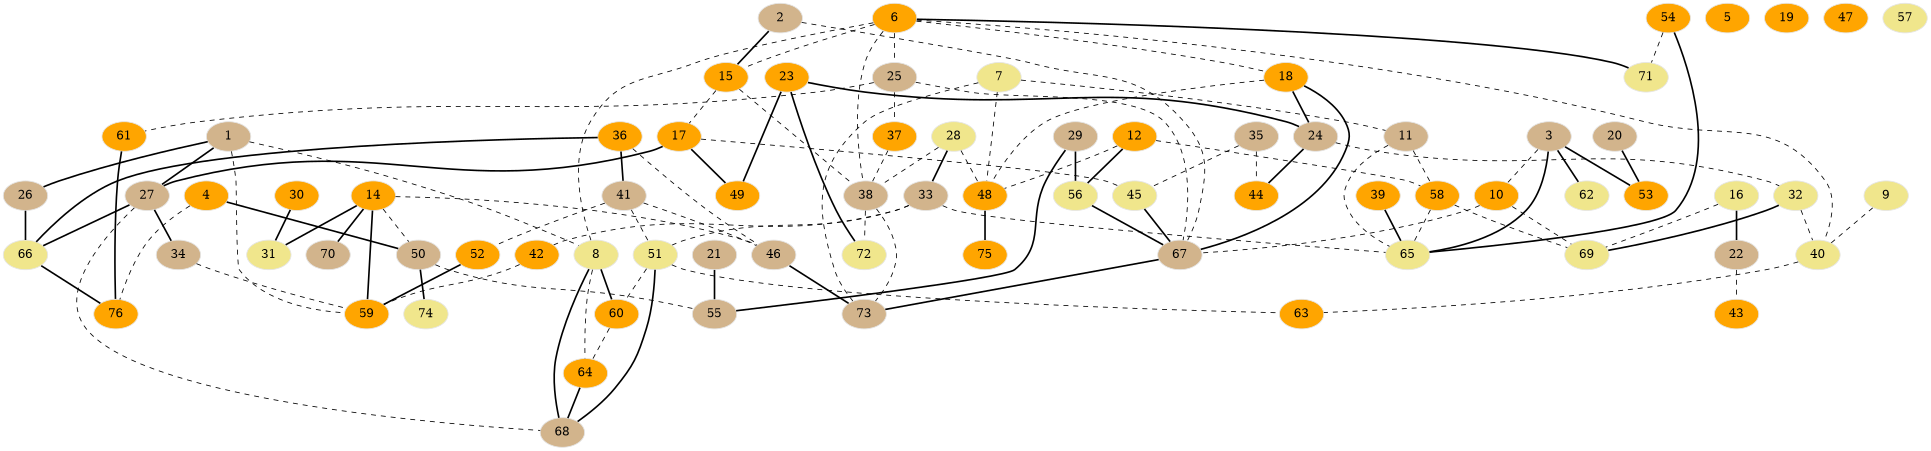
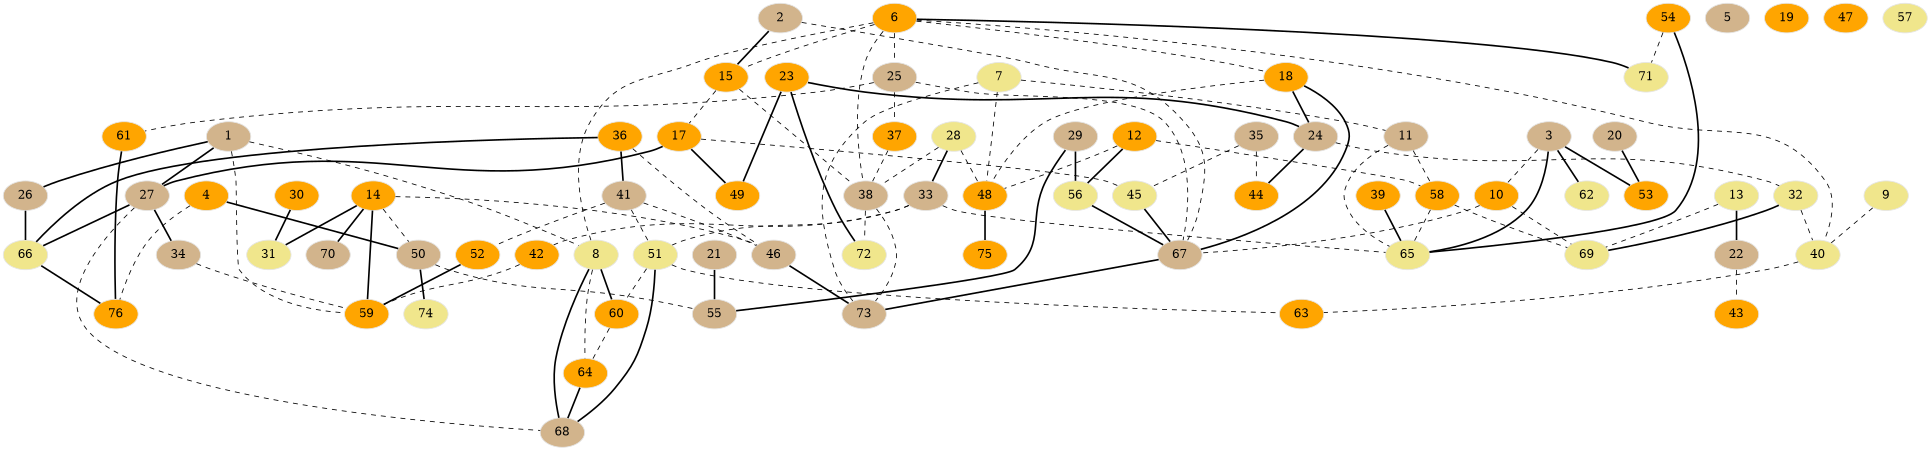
node "5": fillcolor orange -> tan
node "16": label "16" -> "13"
